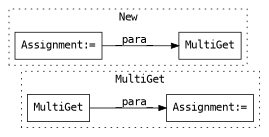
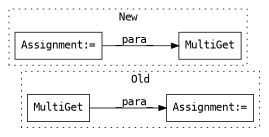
cluster "MultiGet": label "MultiGet" -> "Old"
